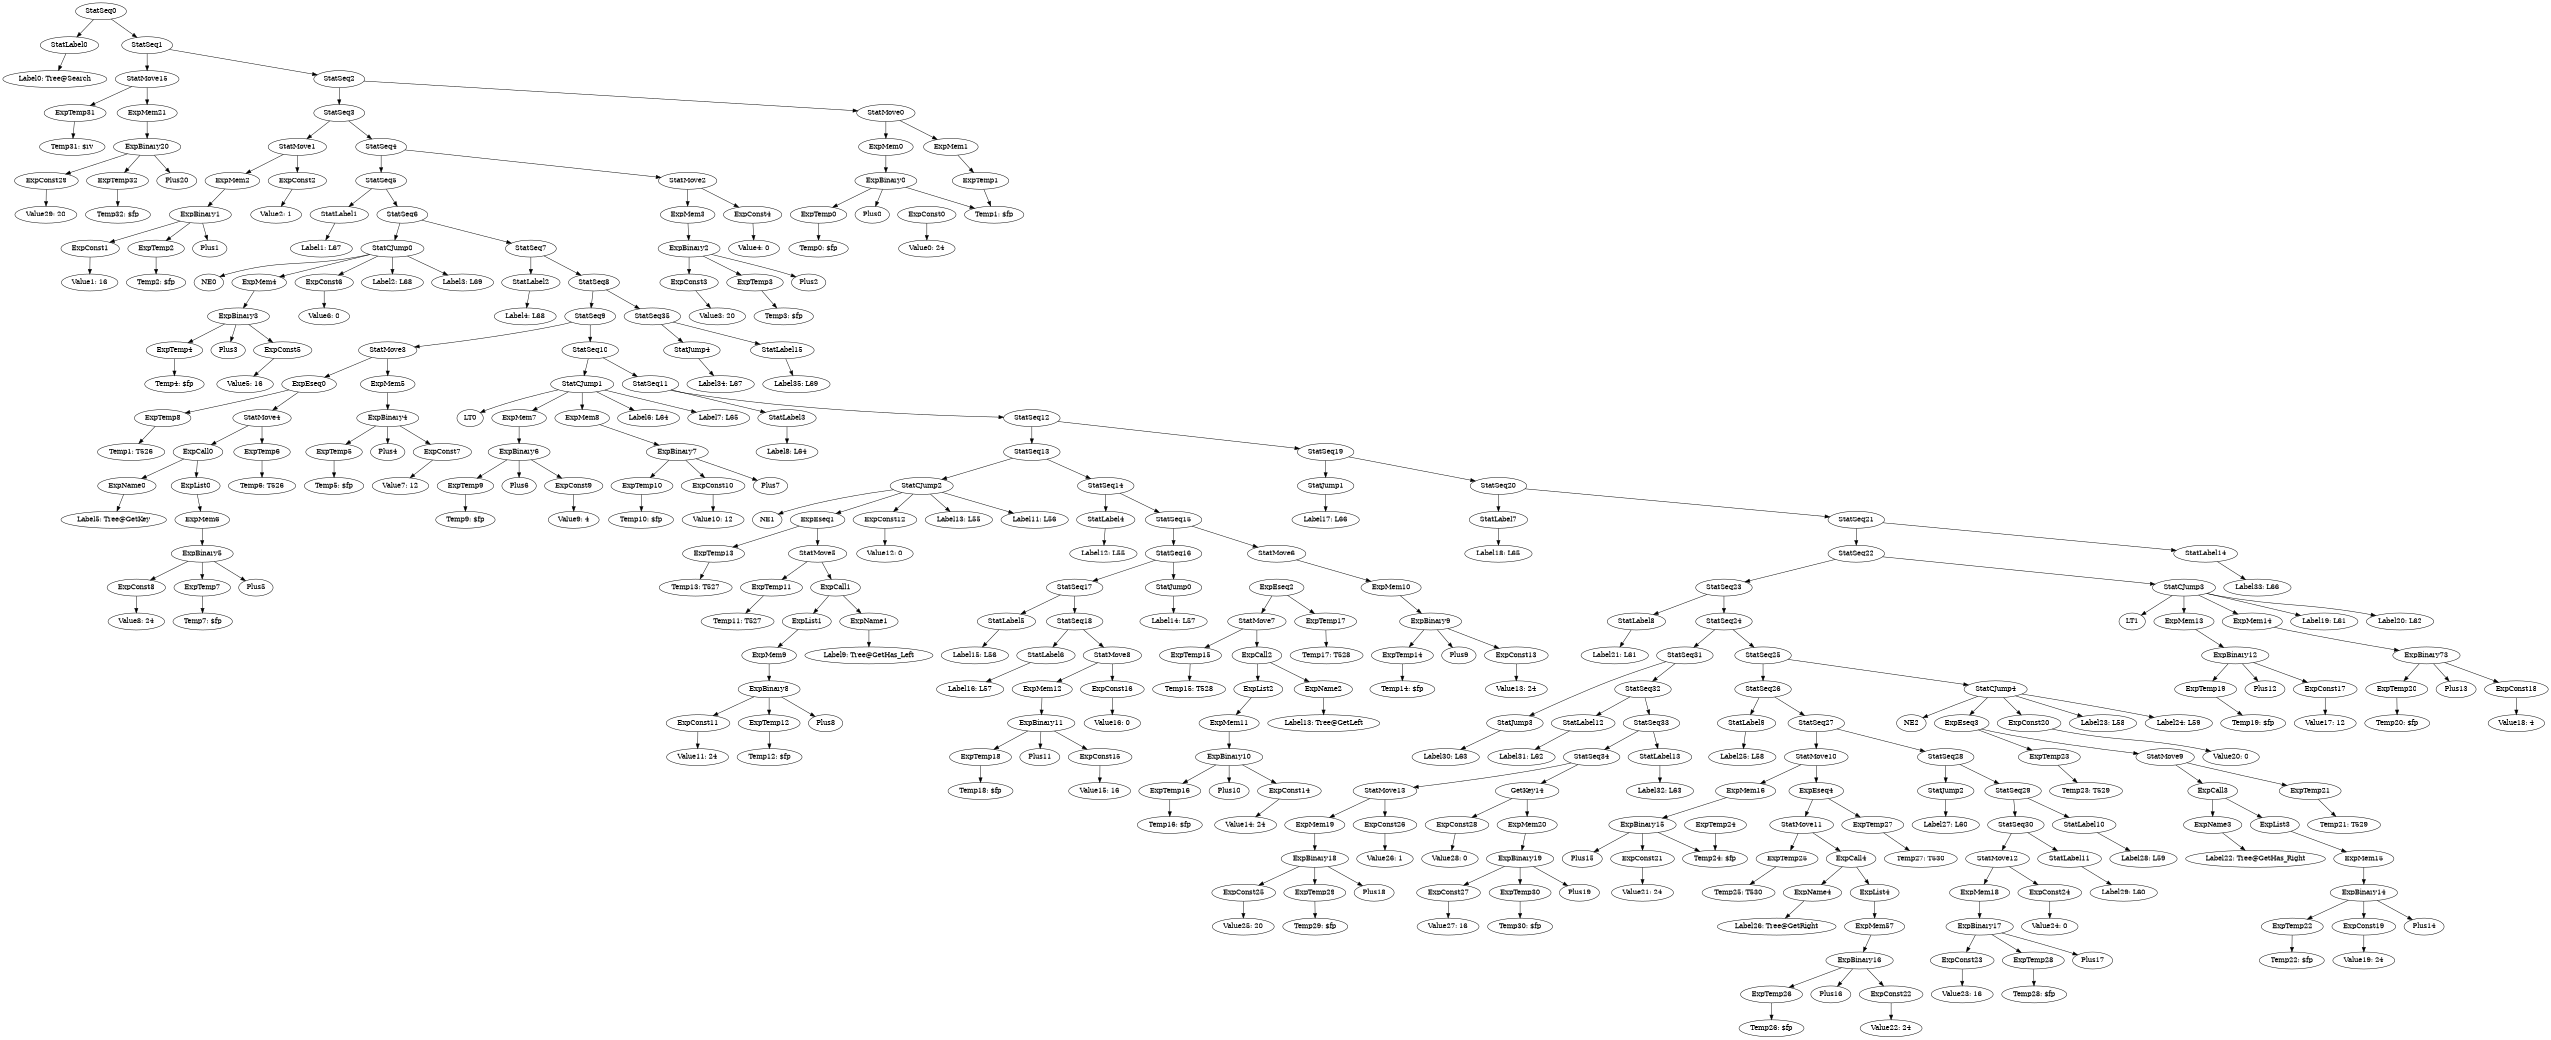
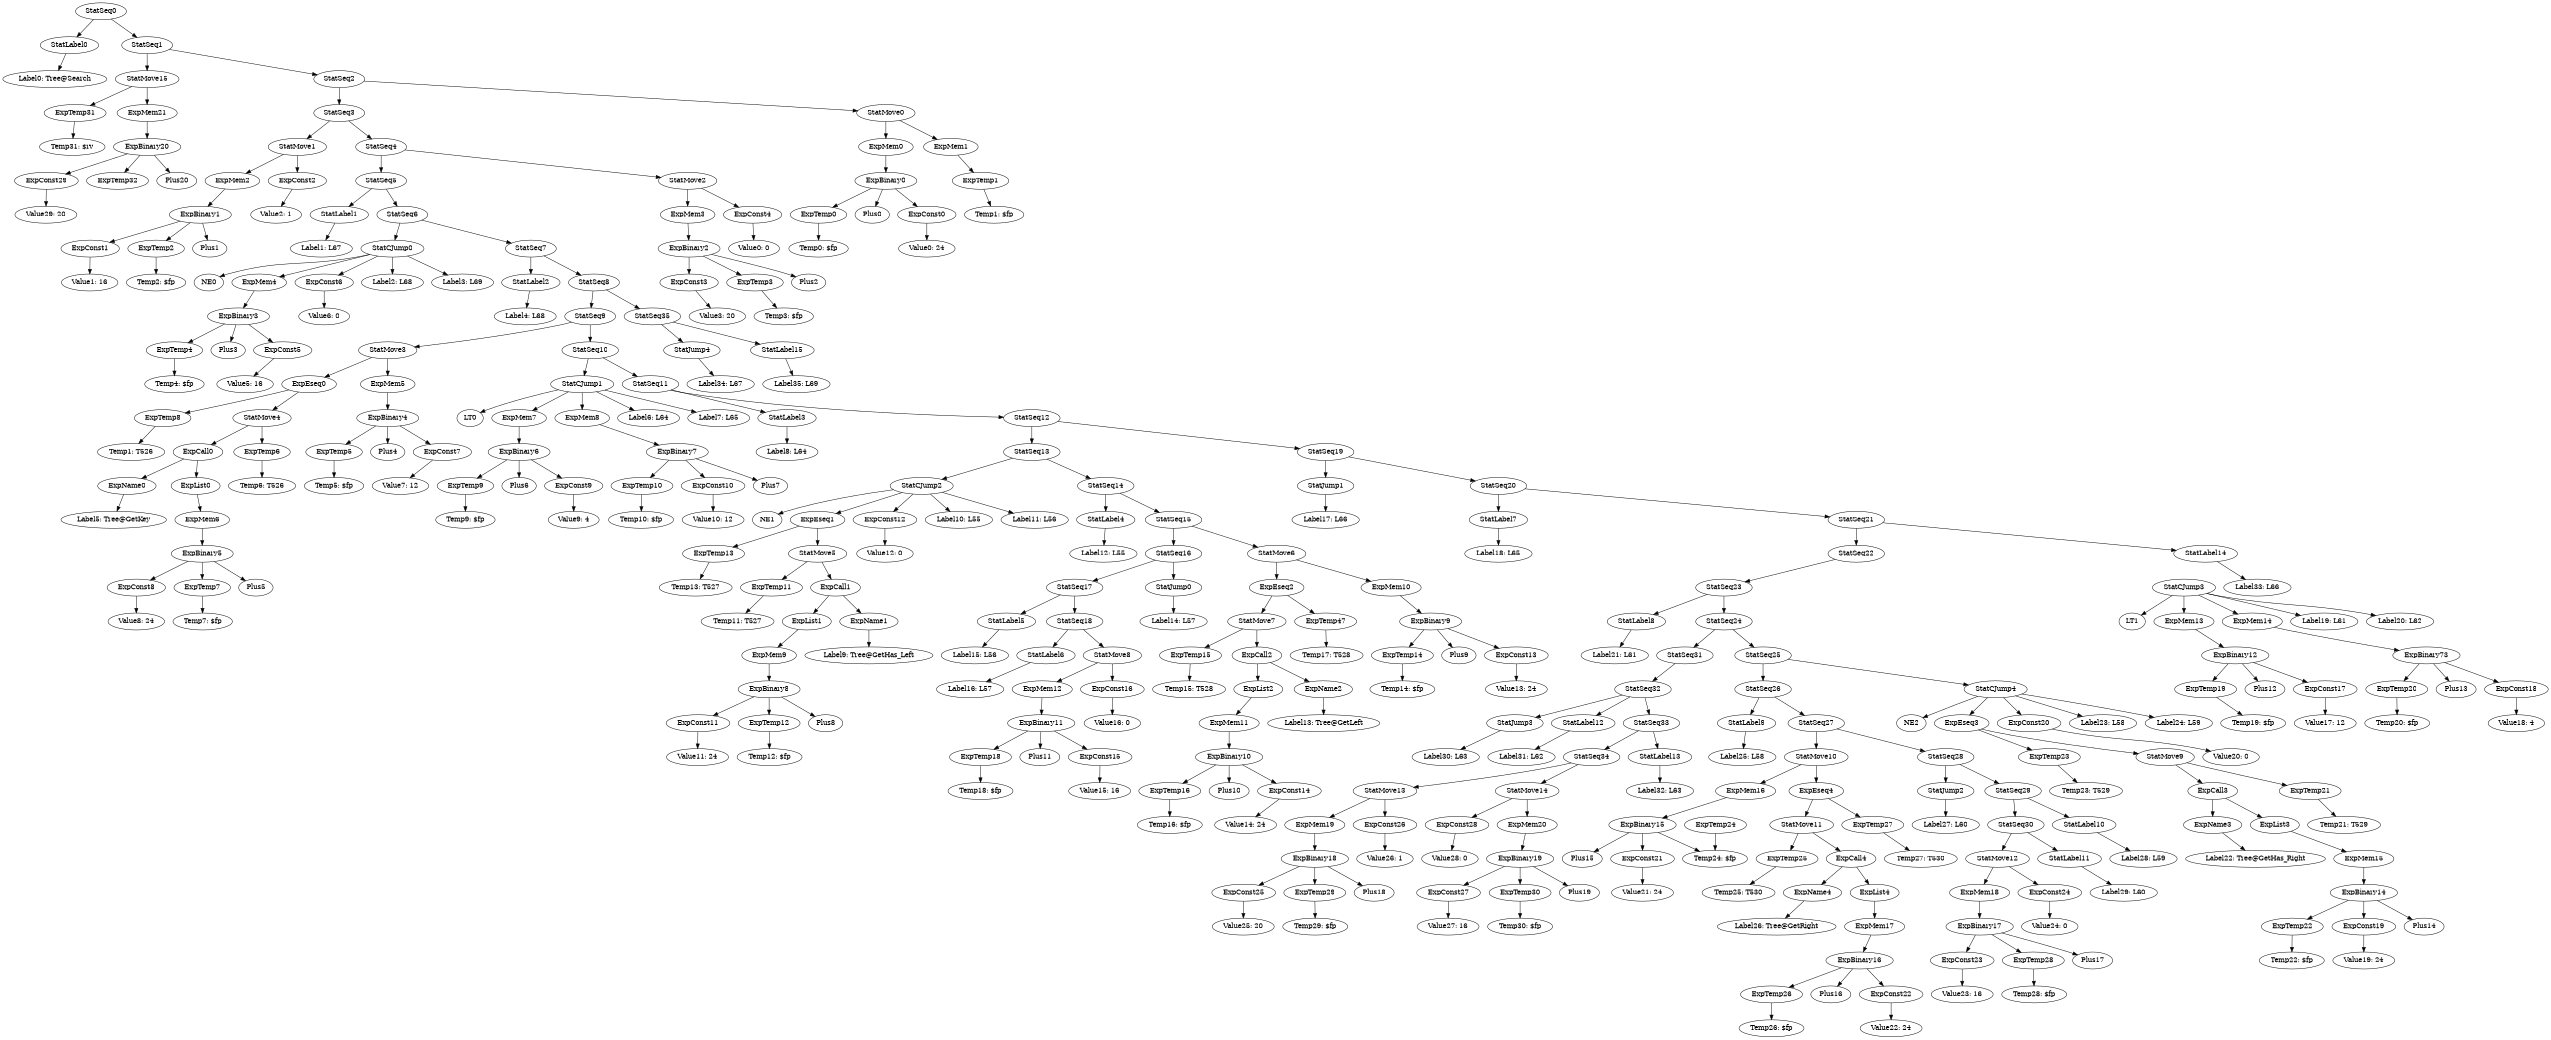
edge "ExpBinary0" -> "Temp1: $fp": now "ExpBinary0" -> "ExpConst0"
node "Temp32: $fp": removed
node "Value4: 0": label "Value4: 0" -> "Value0: 0"
node "Label13: L55": label "Label13: L55" -> "Label10: L55"
edge "StatMove6" -> "ExpEseq2": added
edge "StatSeq22" -> "StatCJump3": removed
node "ExpTemp17": label "ExpTemp17" -> "ExpTemp47"
edge "StatSeq31" -> "StatJump3": now "StatSeq32" -> "StatJump3"
node "GetKey14": label "GetKey14" -> "StatMove14"
node "ExpMem57": label "ExpMem57" -> "ExpMem17"
